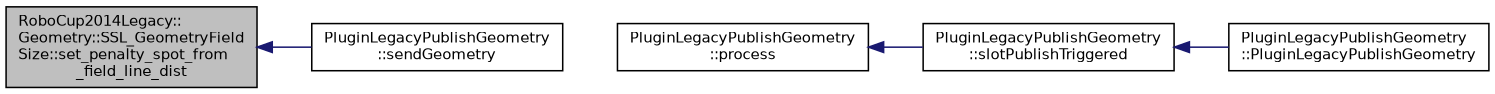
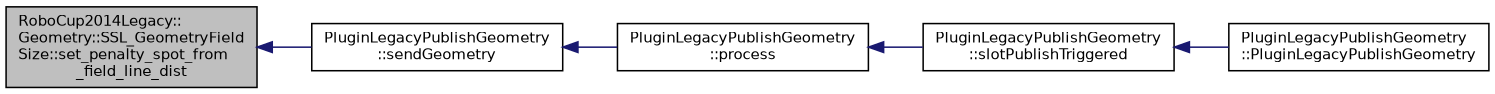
edge "PluginLegacyPublishGeometry ::process" -> "PluginLegacyPublishGeometry ::sendGeometry": added
